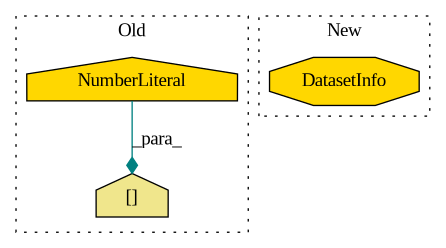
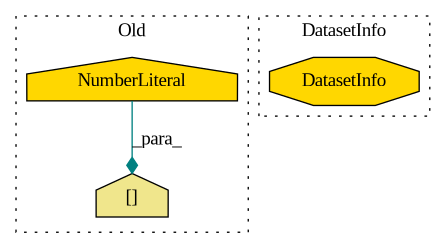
cluster "New": label "New" -> "DatasetInfo"
